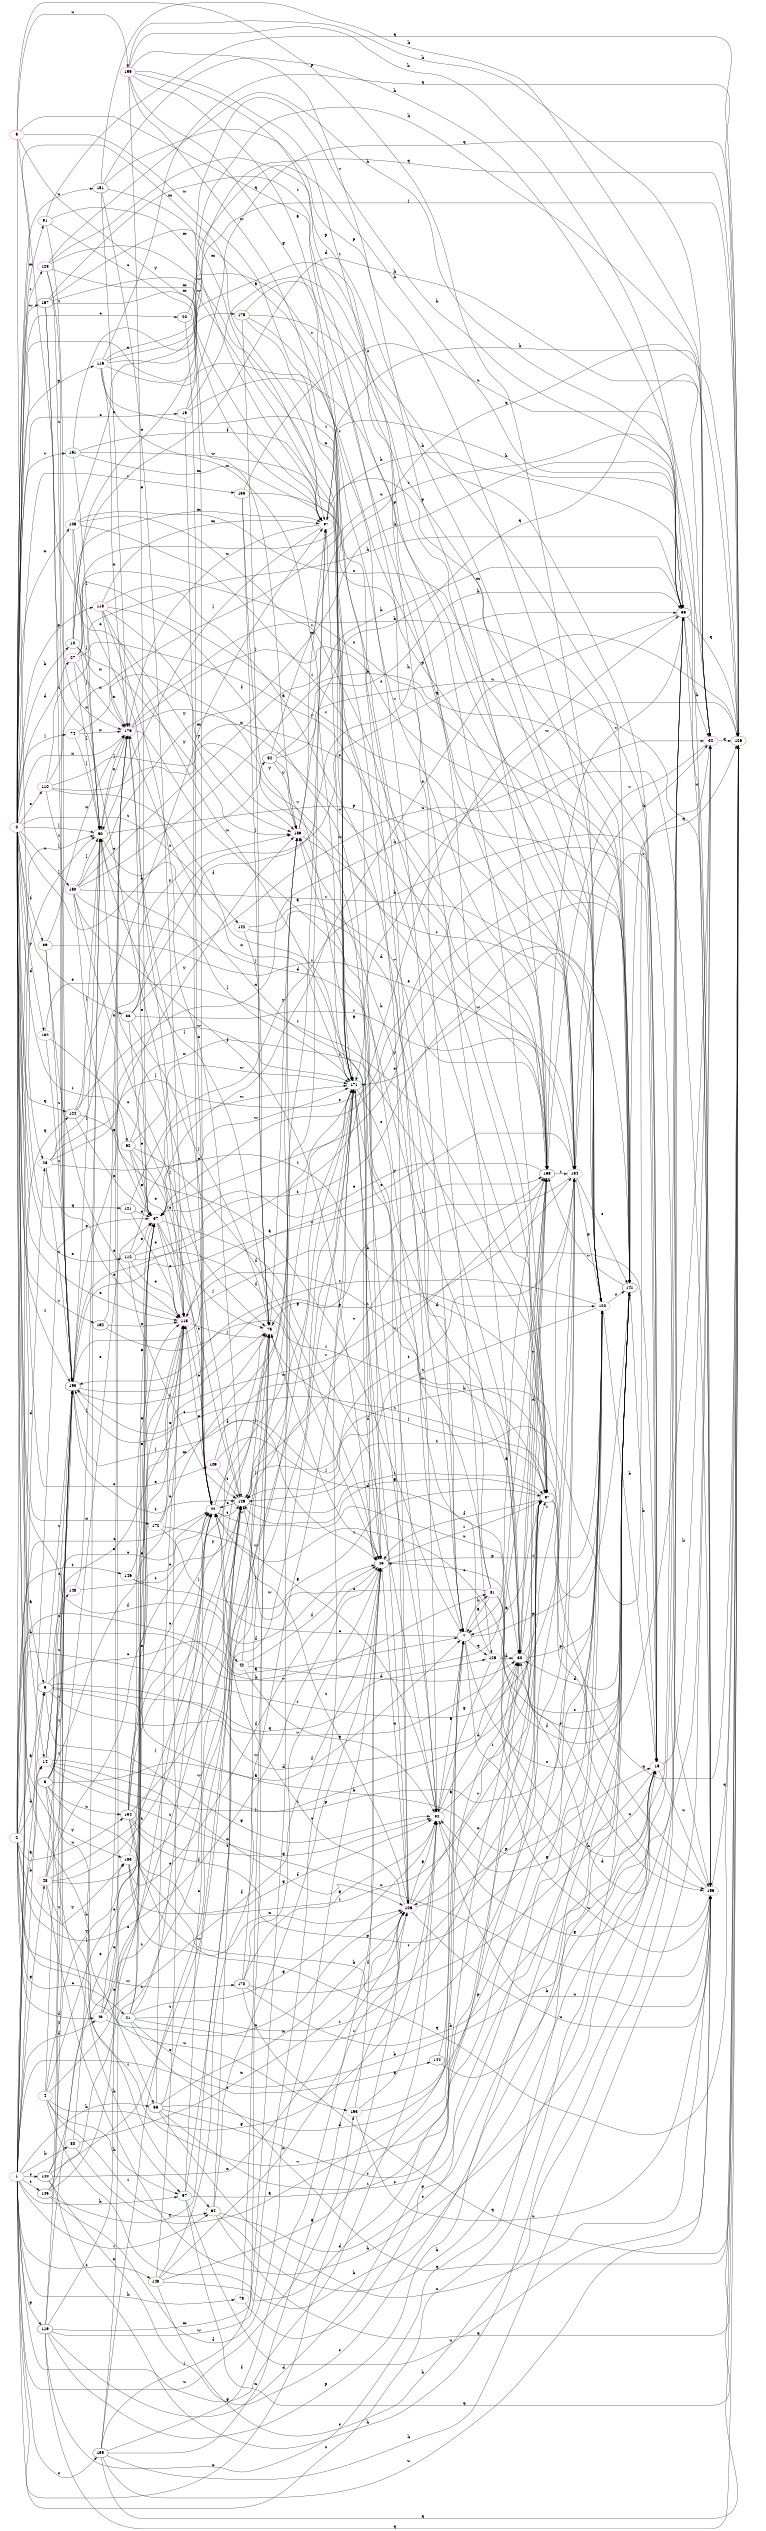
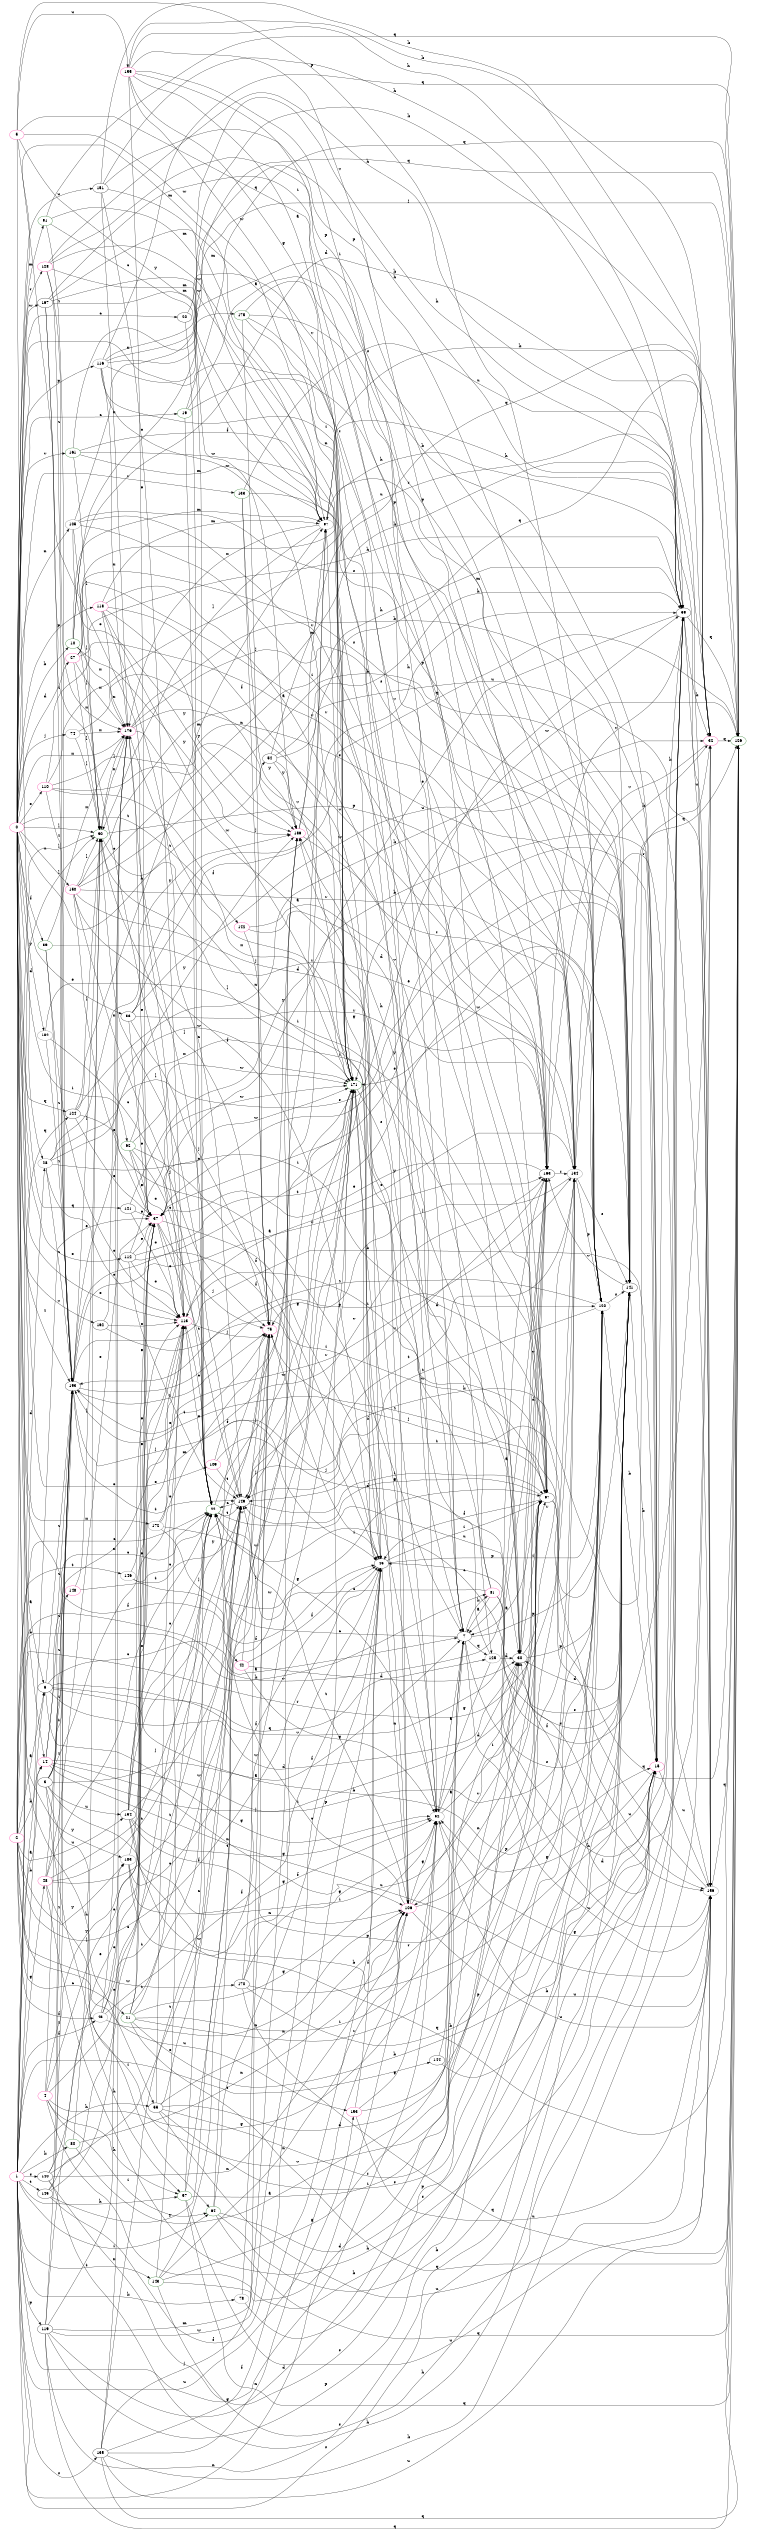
edge "15" -> "32": now "15" -> "59"
edge "3" -> "148": label "z" -> "t"
